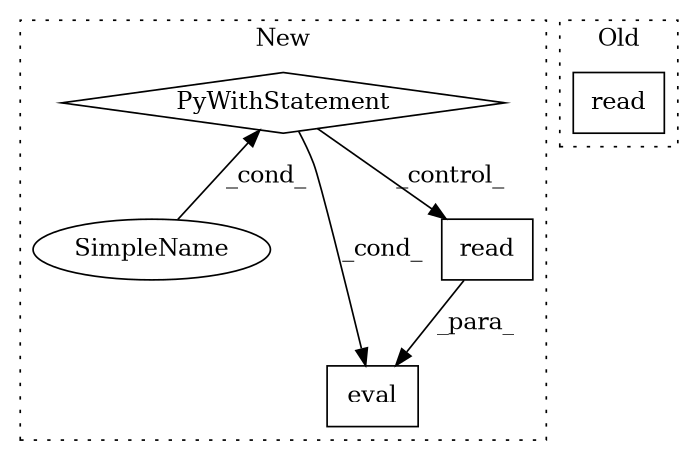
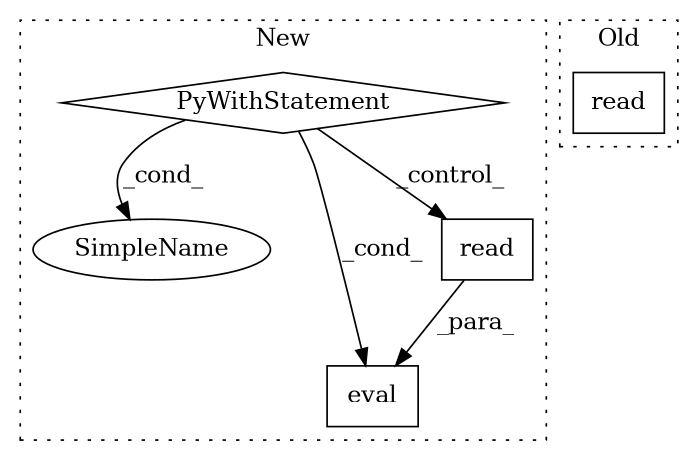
edge "SimpleName" -> "PyWithStatement": reversed
